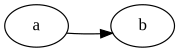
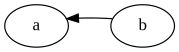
edge "a" -> "b": reversed
